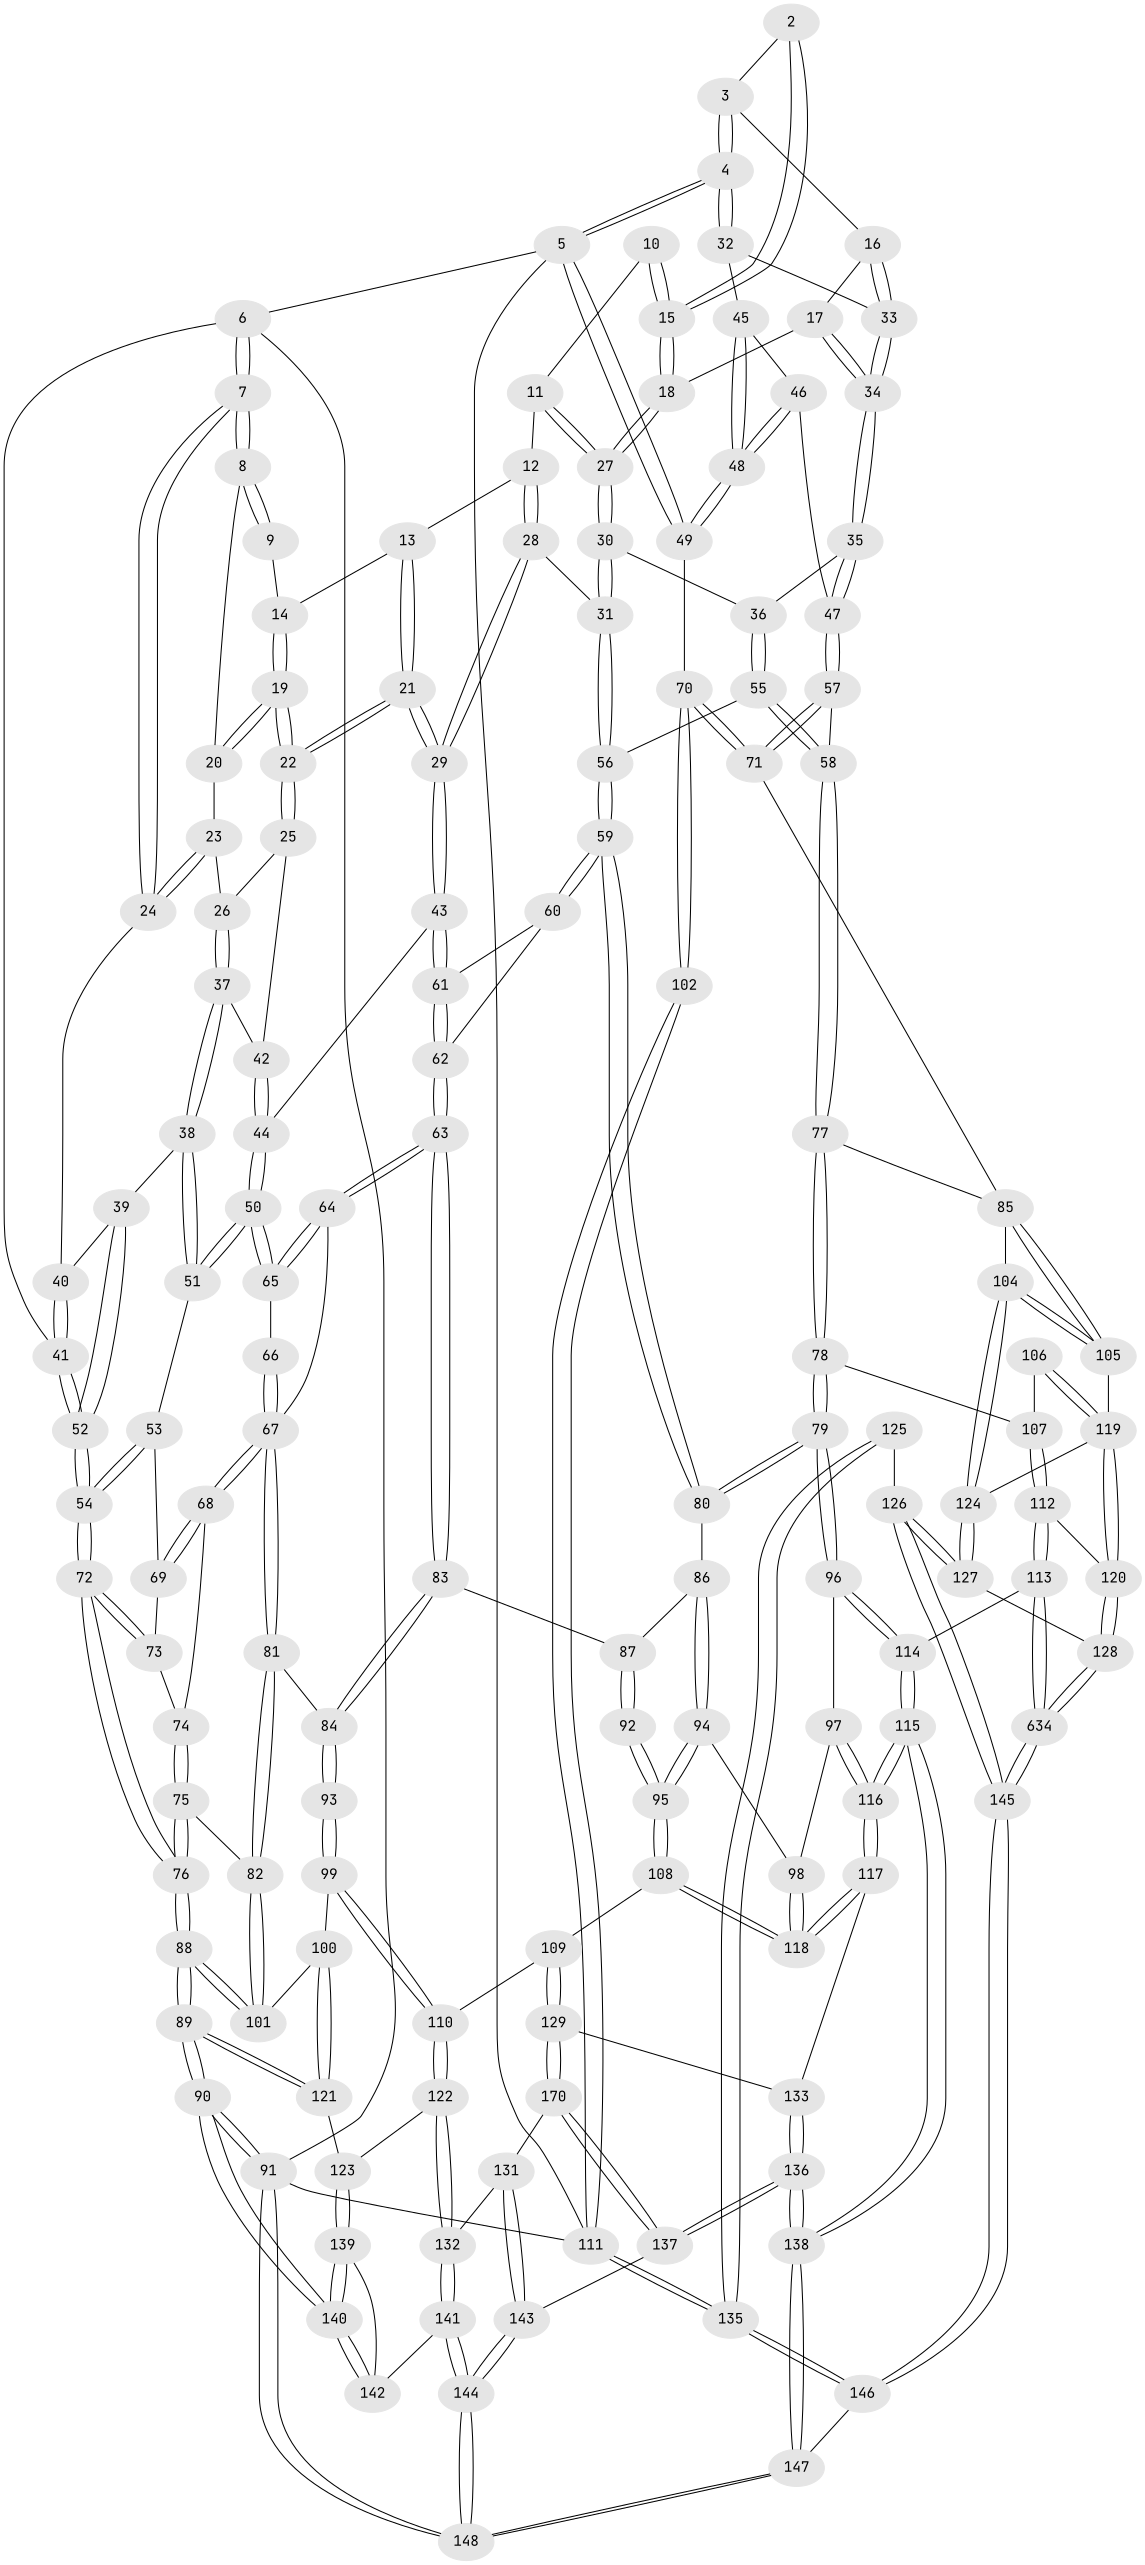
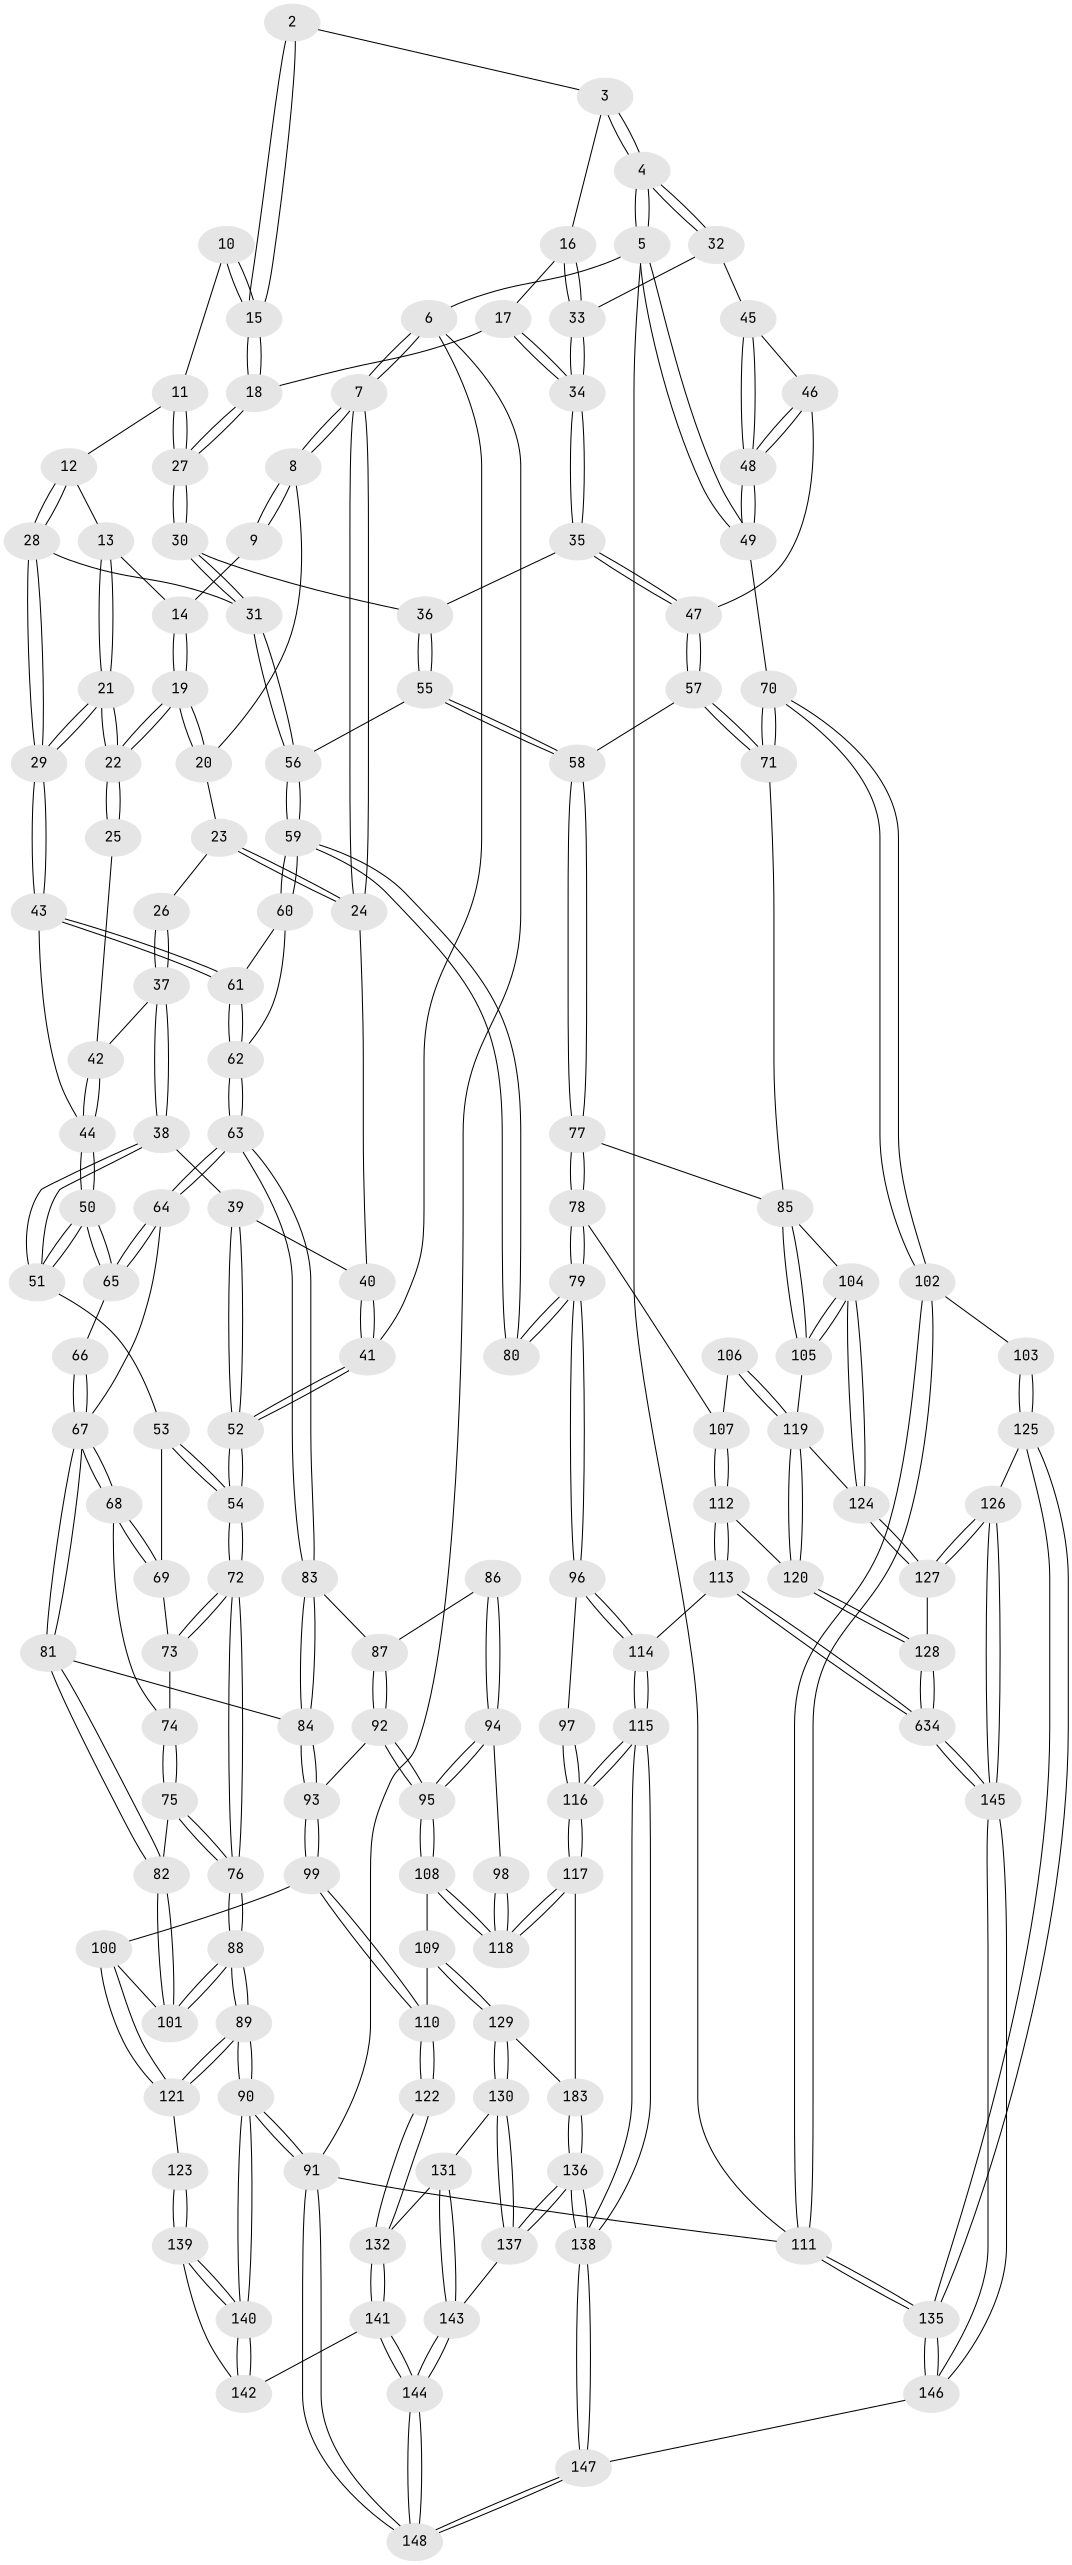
edge "25" -- "26": removed
node "103": added
edge "80" -- "86": removed
edge "92" -- "93": added
edge "97" -- "98": removed
node "170": label "170" -> "130"
node "133": label "133" -> "183"
edge "122" -- "123": removed
